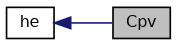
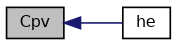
edge "Cpv" -> "he": reversed
